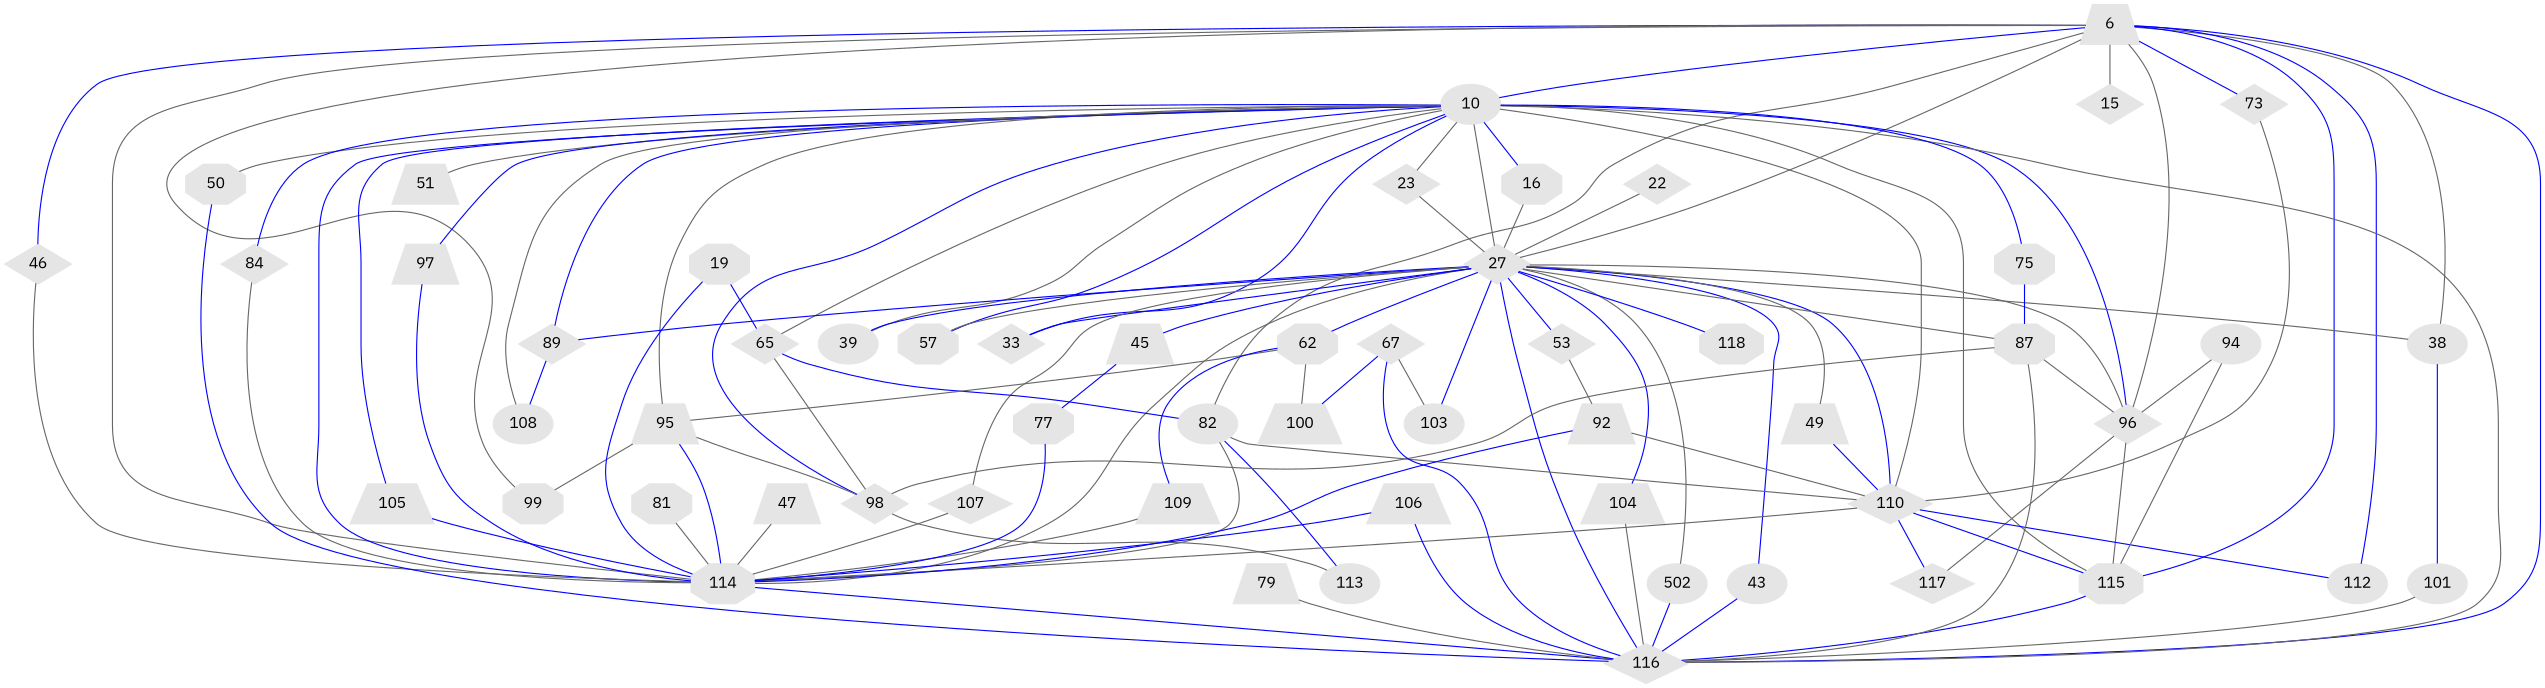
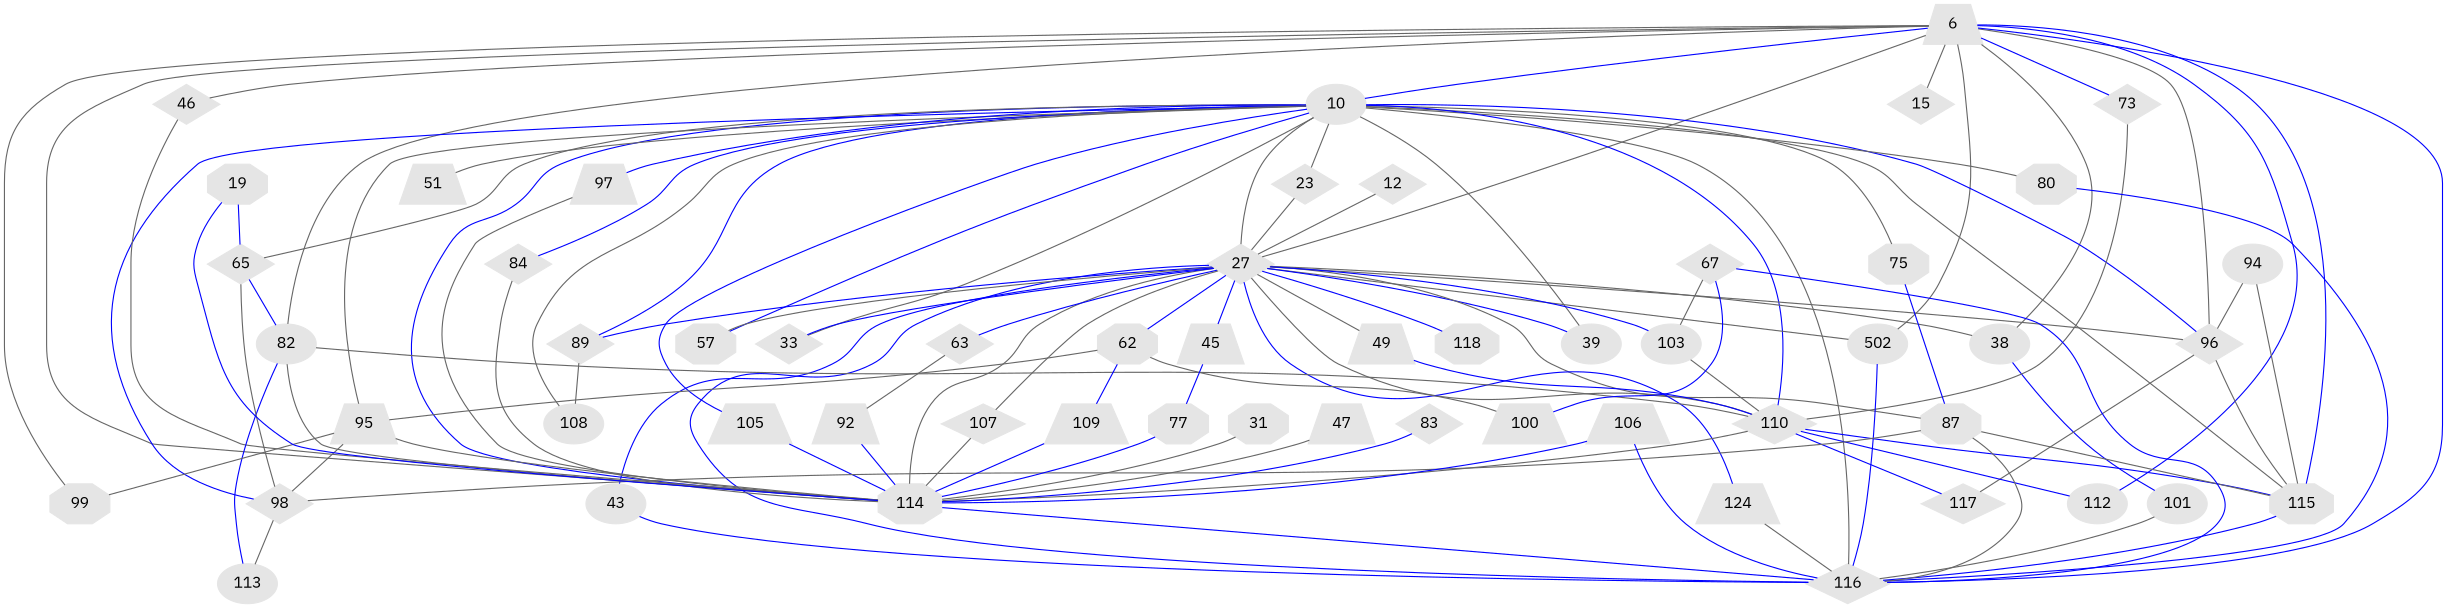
edge "6" -- "46": color blue -> gray40
edge "10" -- "75": color blue -> gray40
node "50": label "50" -> "80"
node "16": removed
node "22": label "22" -> "12"
edge "10" -- "110": color gray40 -> blue
edge "6" -- "502": added
edge "10" -- "33": color blue -> gray40
edge "27" -- "110": color blue -> gray40
node "53": label "53" -> "63"
edge "89" -- "108": color blue -> gray40
edge "87" -- "96": now "87" -- "115"
node "83": added
edge "92" -- "110": now "103" -- "110"
edge "95" -- "114": color blue -> gray40
node "81": label "81" -> "31"
node "104": label "104" -> "124"
edge "97" -- "114": color blue -> gray40
edge "109" -- "114": color gray40 -> blue
node "79": removed
